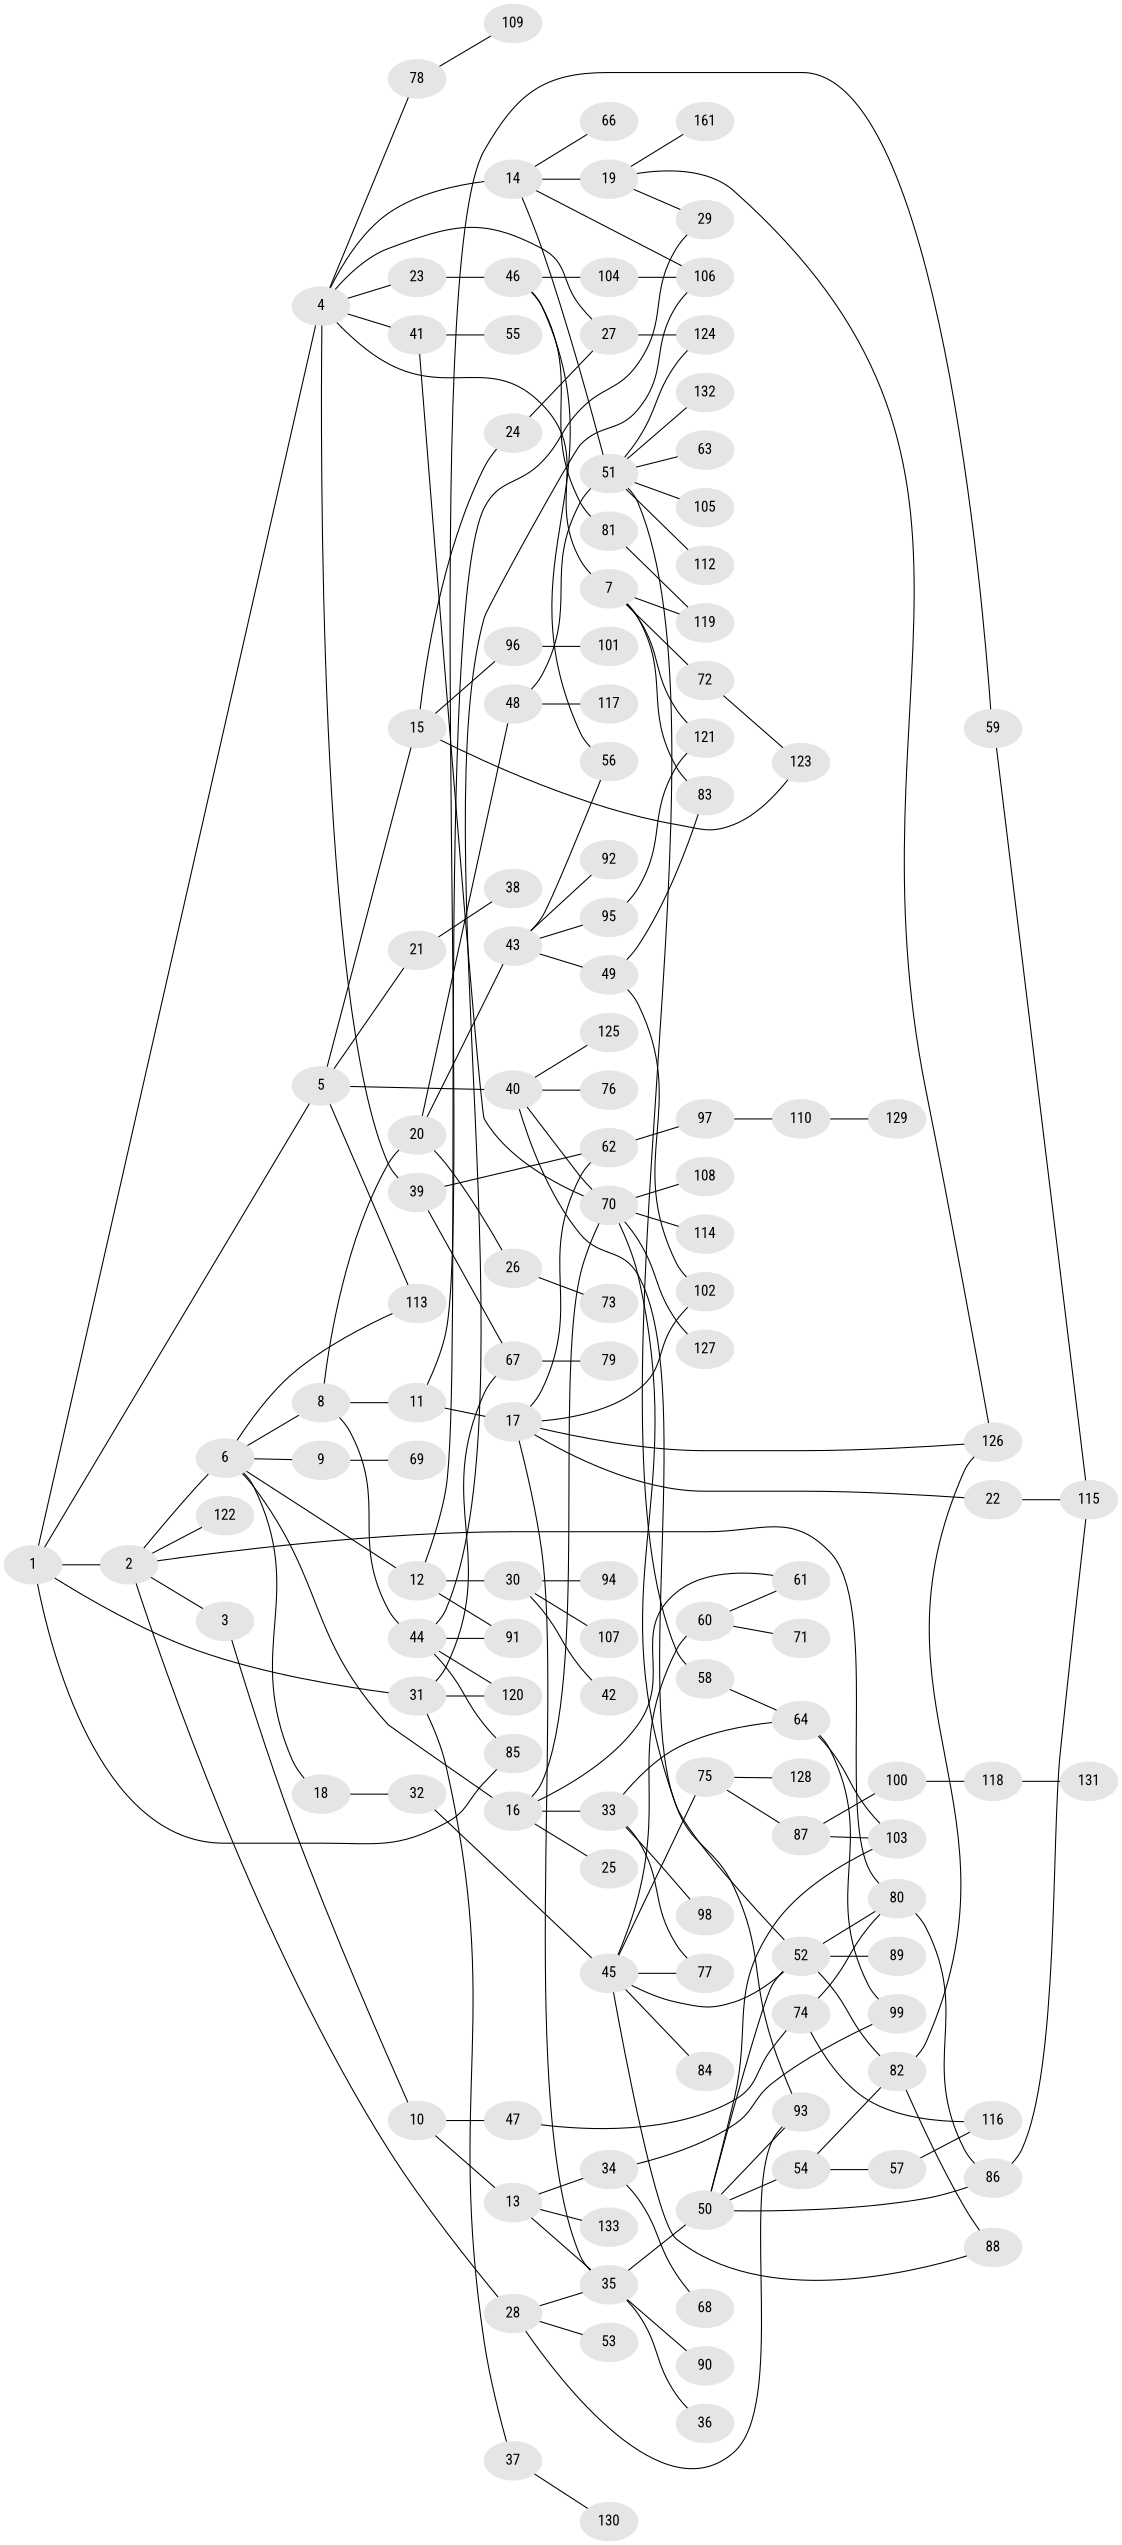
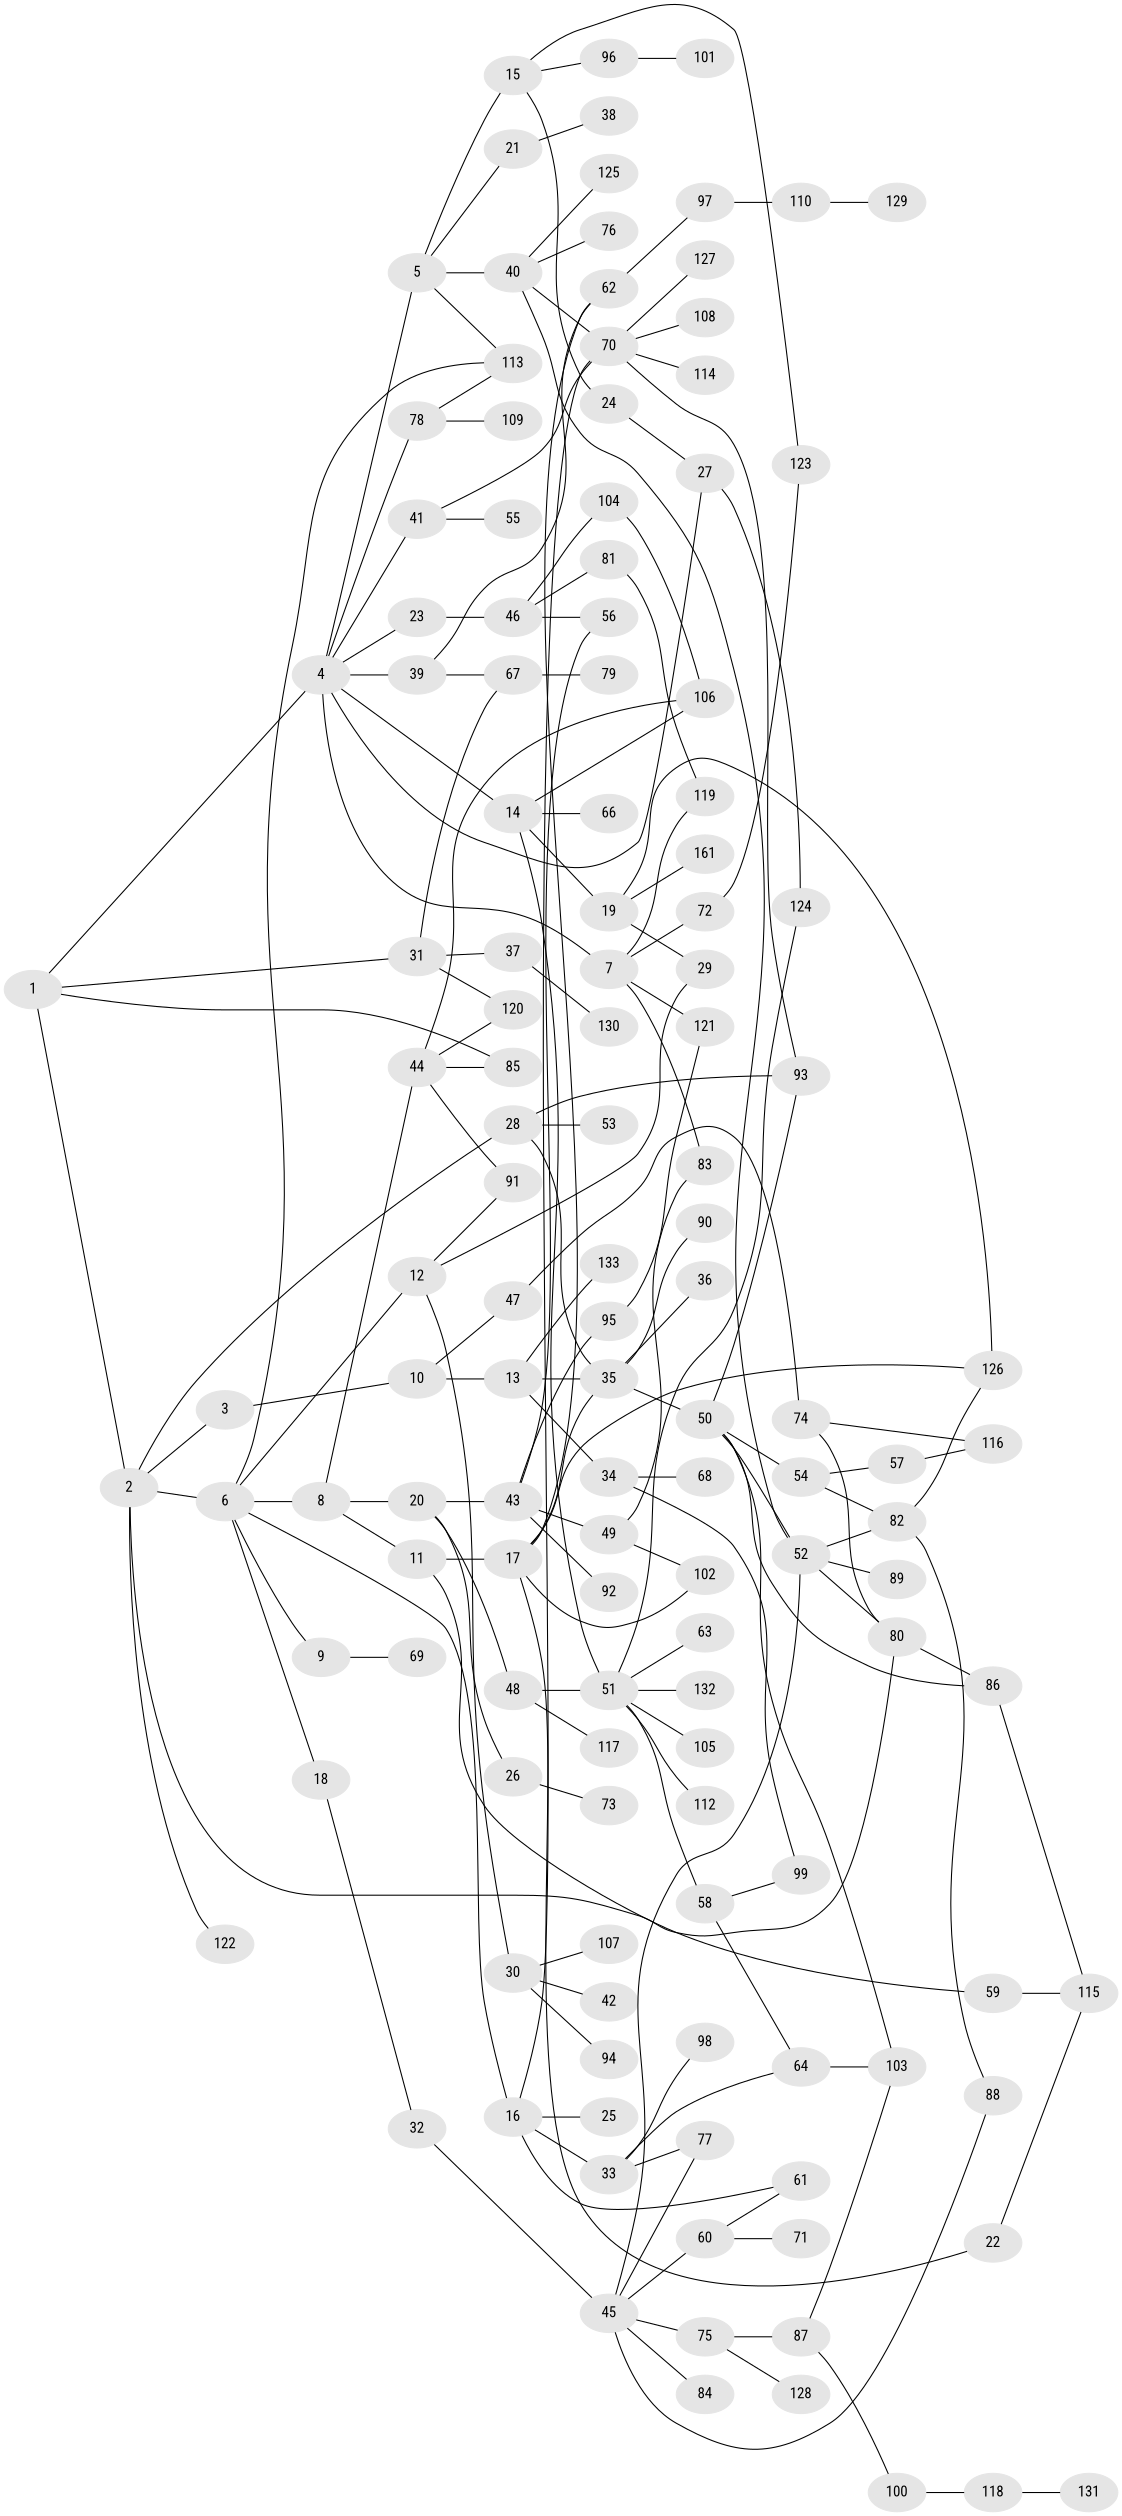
edge "113" -- "78": added
edge "5" -- "1": now "5" -- "4"
edge "64" -- "99": now "58" -- "99"
